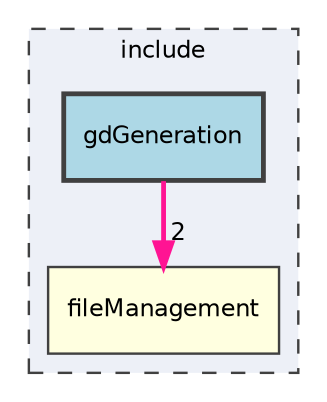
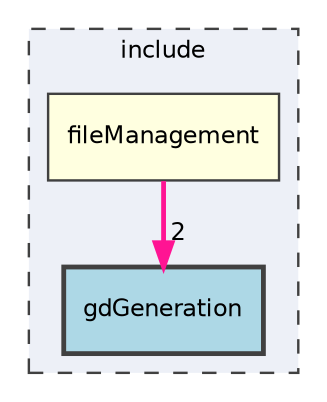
edge "gdGeneration" -> "fileManagement": reversed
